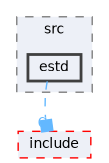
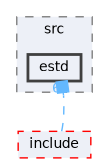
edge "estd" -> "include": reversed
